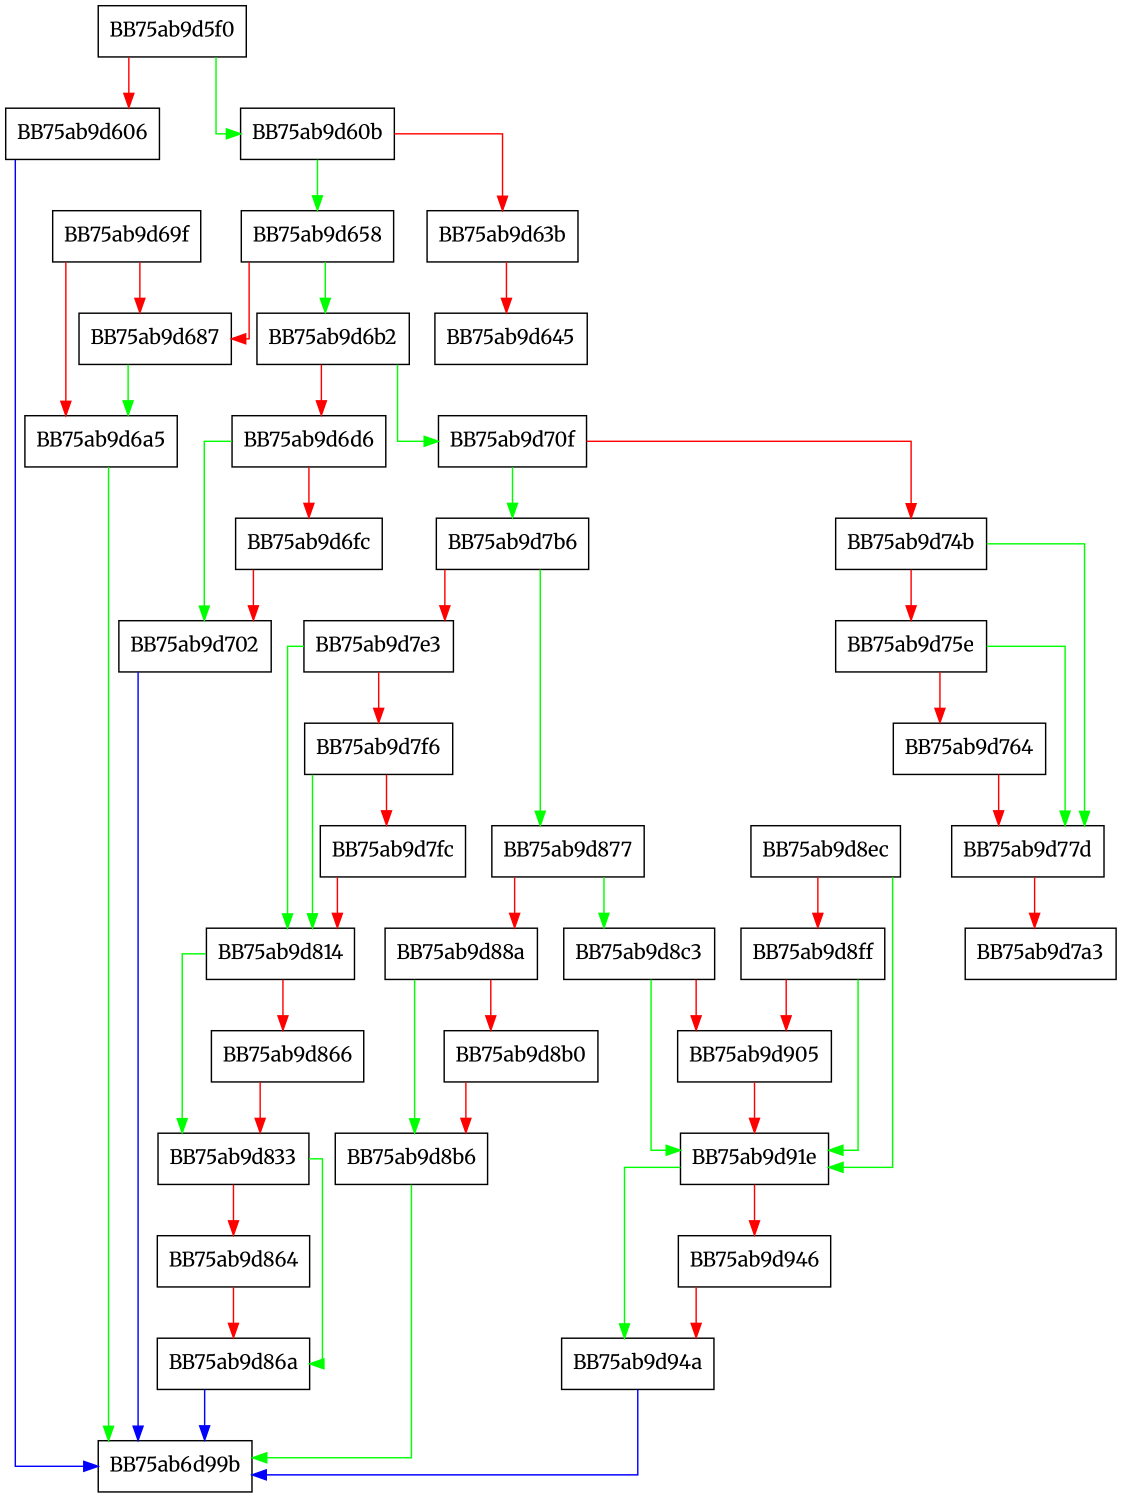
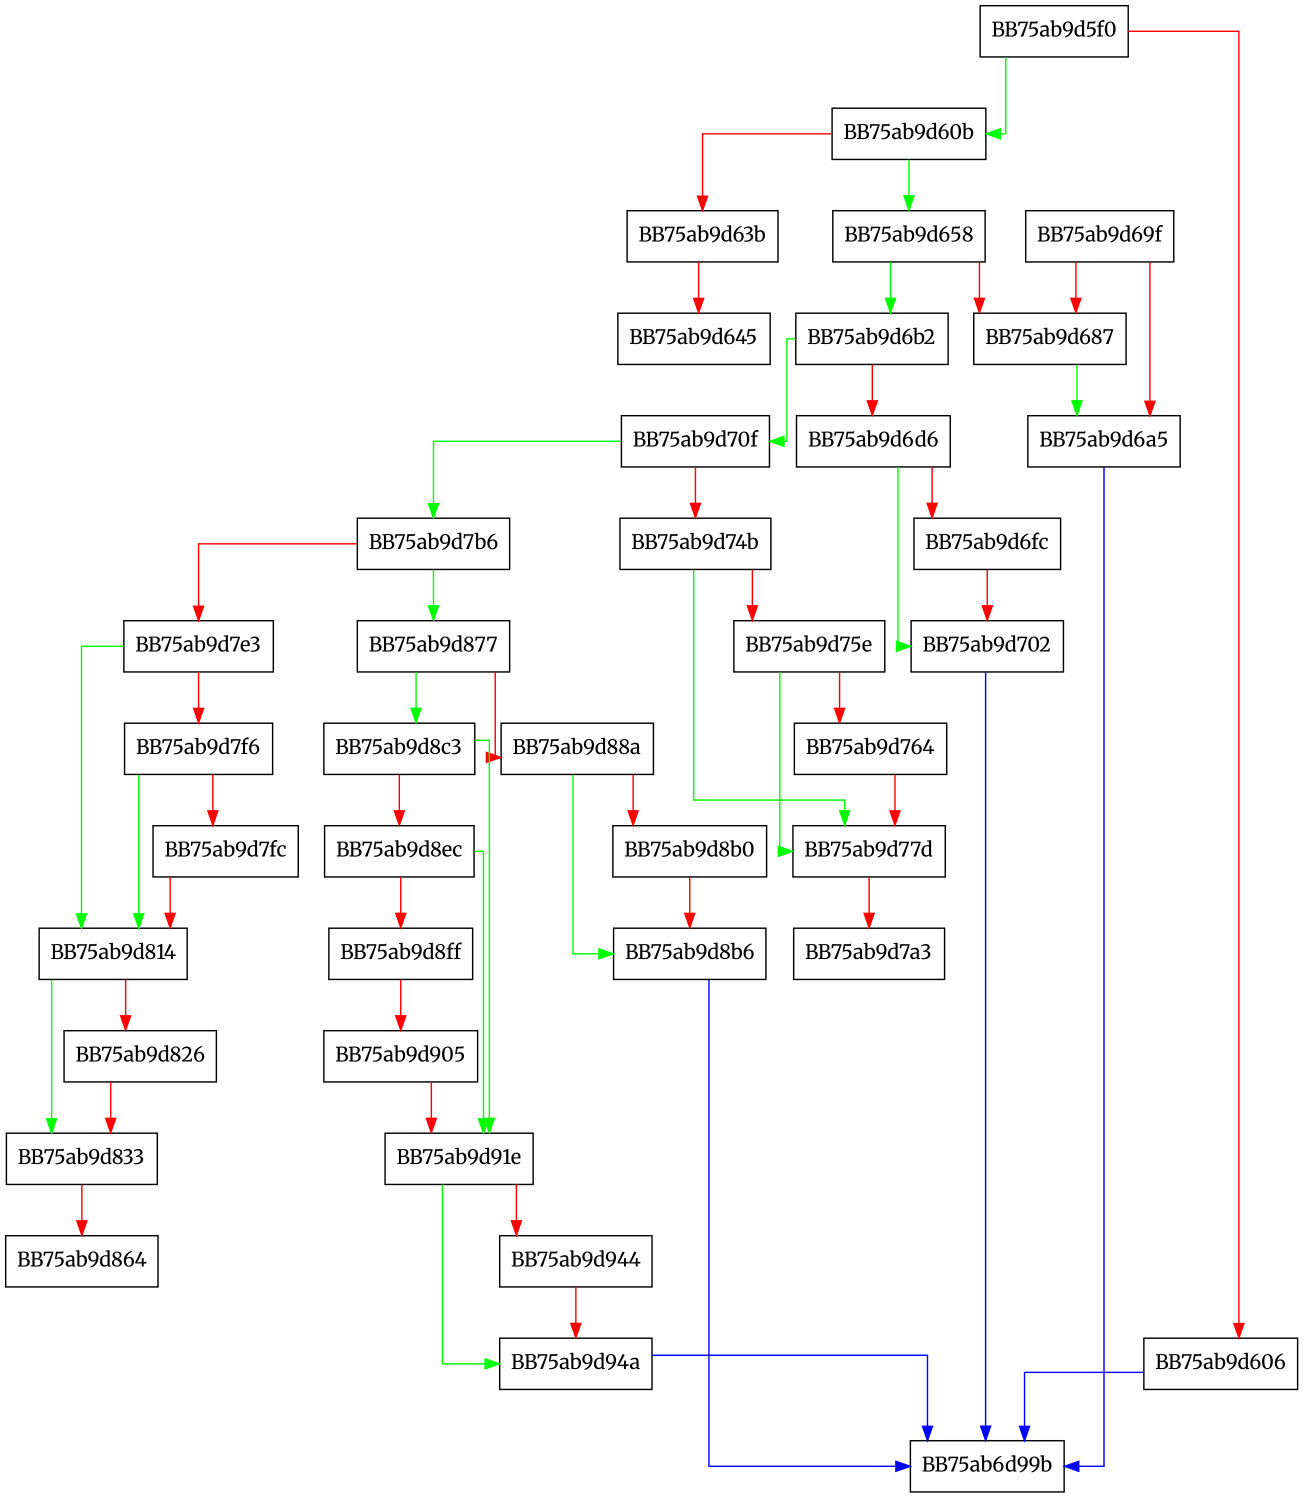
edge "BB75ab9d6a5" -> "BB75ab6d99b": color green -> blue
edge "BB75ab9d8c3" -> "BB75ab9d905": now "BB75ab9d8c3" -> "BB75ab9d8ec"
node "BB75ab9d866": label "BB75ab9d866" -> "BB75ab9d826"
edge "BB75ab9d8ff" -> "BB75ab9d91e": removed
node "BB75ab9d946": label "BB75ab9d946" -> "BB75ab9d944"
node "BB75ab9d86a": removed
edge "BB75ab9d8b6" -> "BB75ab6d99b": color green -> blue
